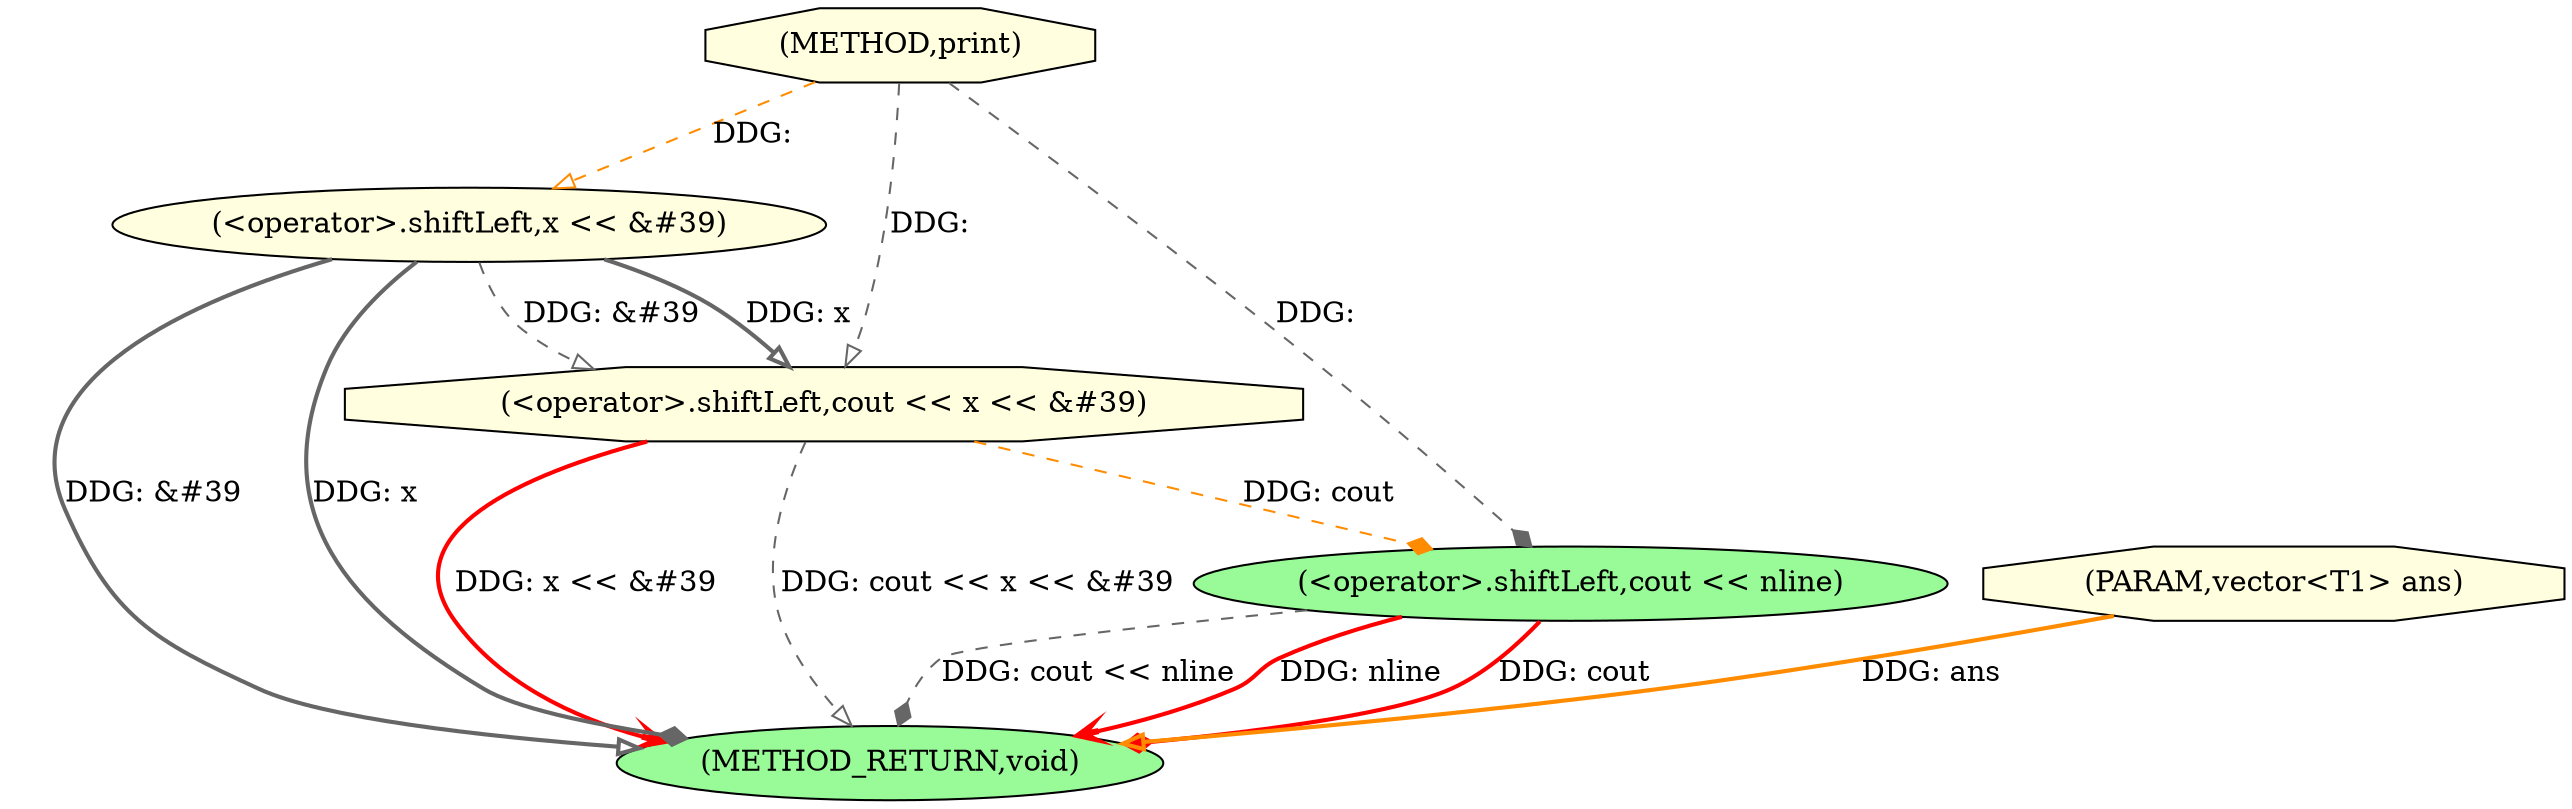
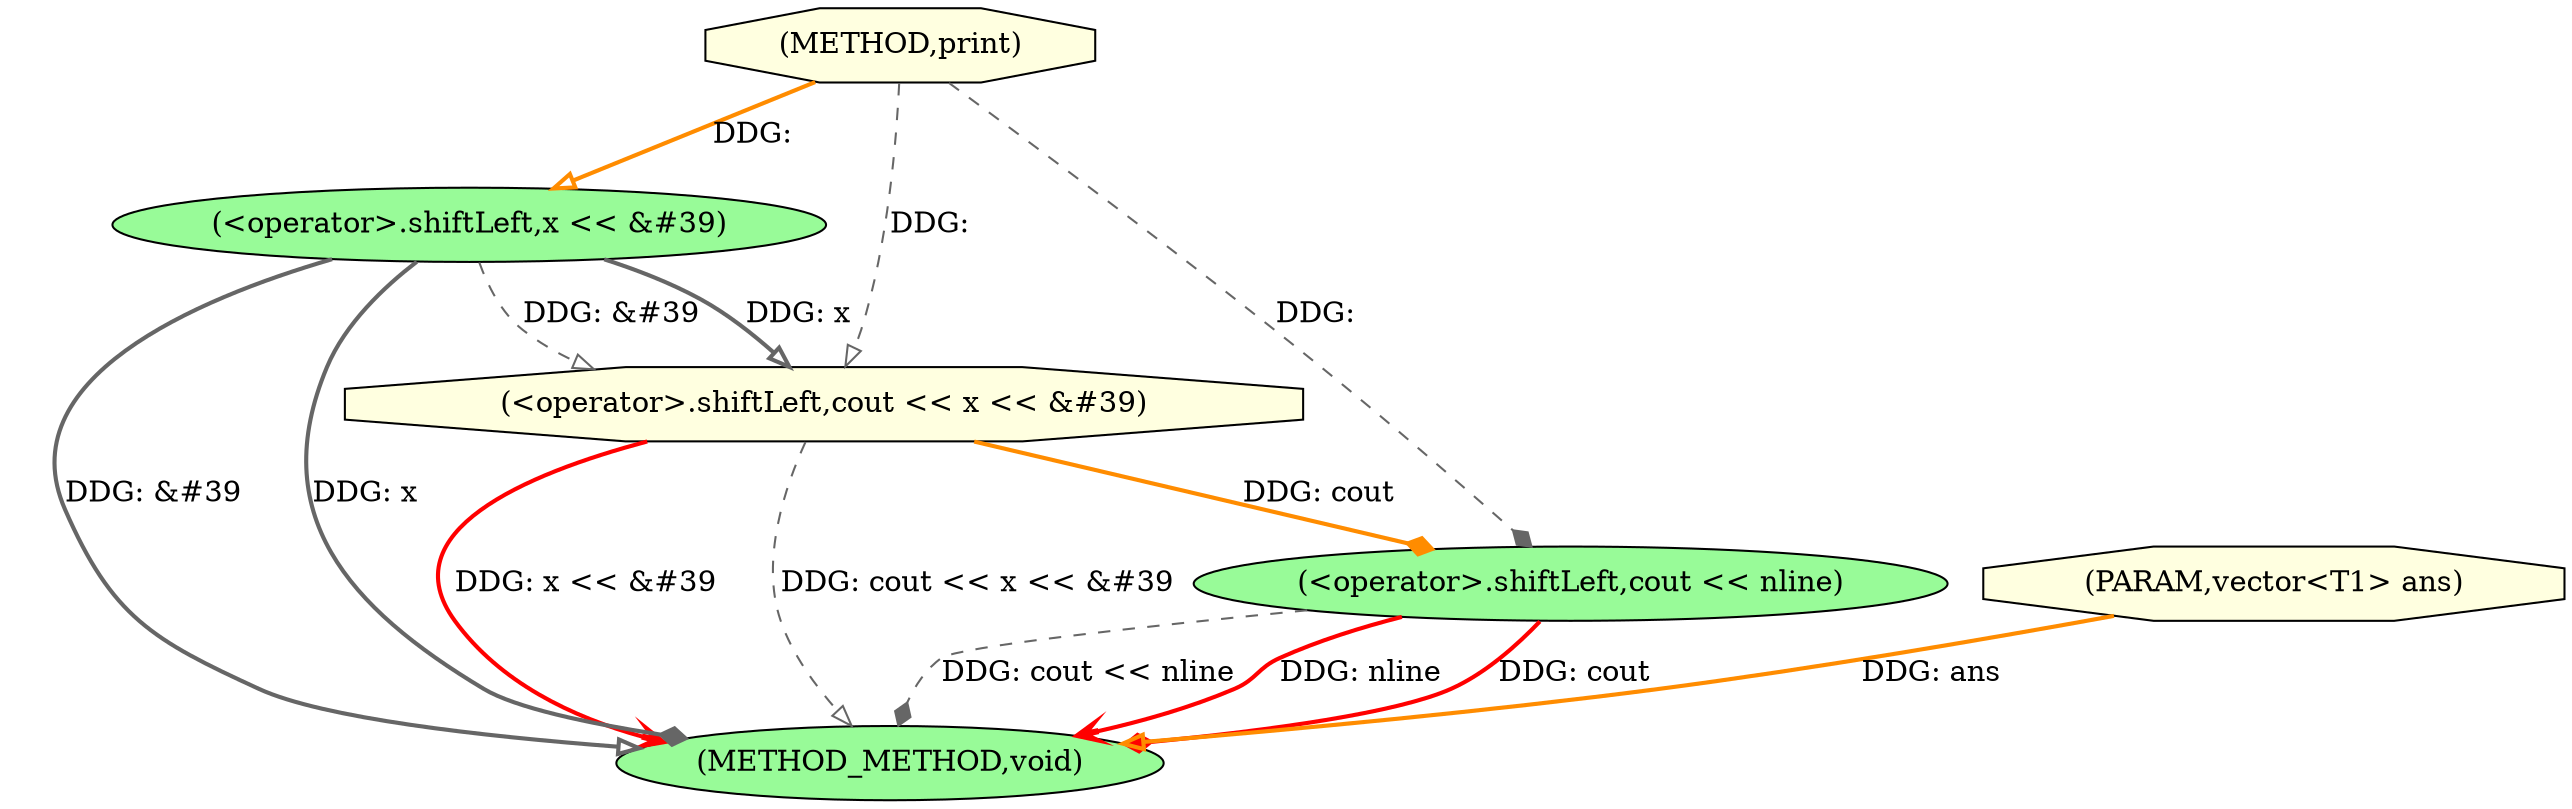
edge "(METHOD,print)" -> "(<operator>.shiftLeft,x << &#39)": style dashed -> bold
node "(<operator>.shiftLeft,x << &#39)": fillcolor lightyellow -> palegreen
edge "(<operator>.shiftLeft,cout << x << &#39)" -> "(<operator>.shiftLeft,cout << nline)": style dashed -> bold
node "(METHOD_RETURN,void)": label "(METHOD_RETURN,void)" -> "(METHOD_METHOD,void)"
